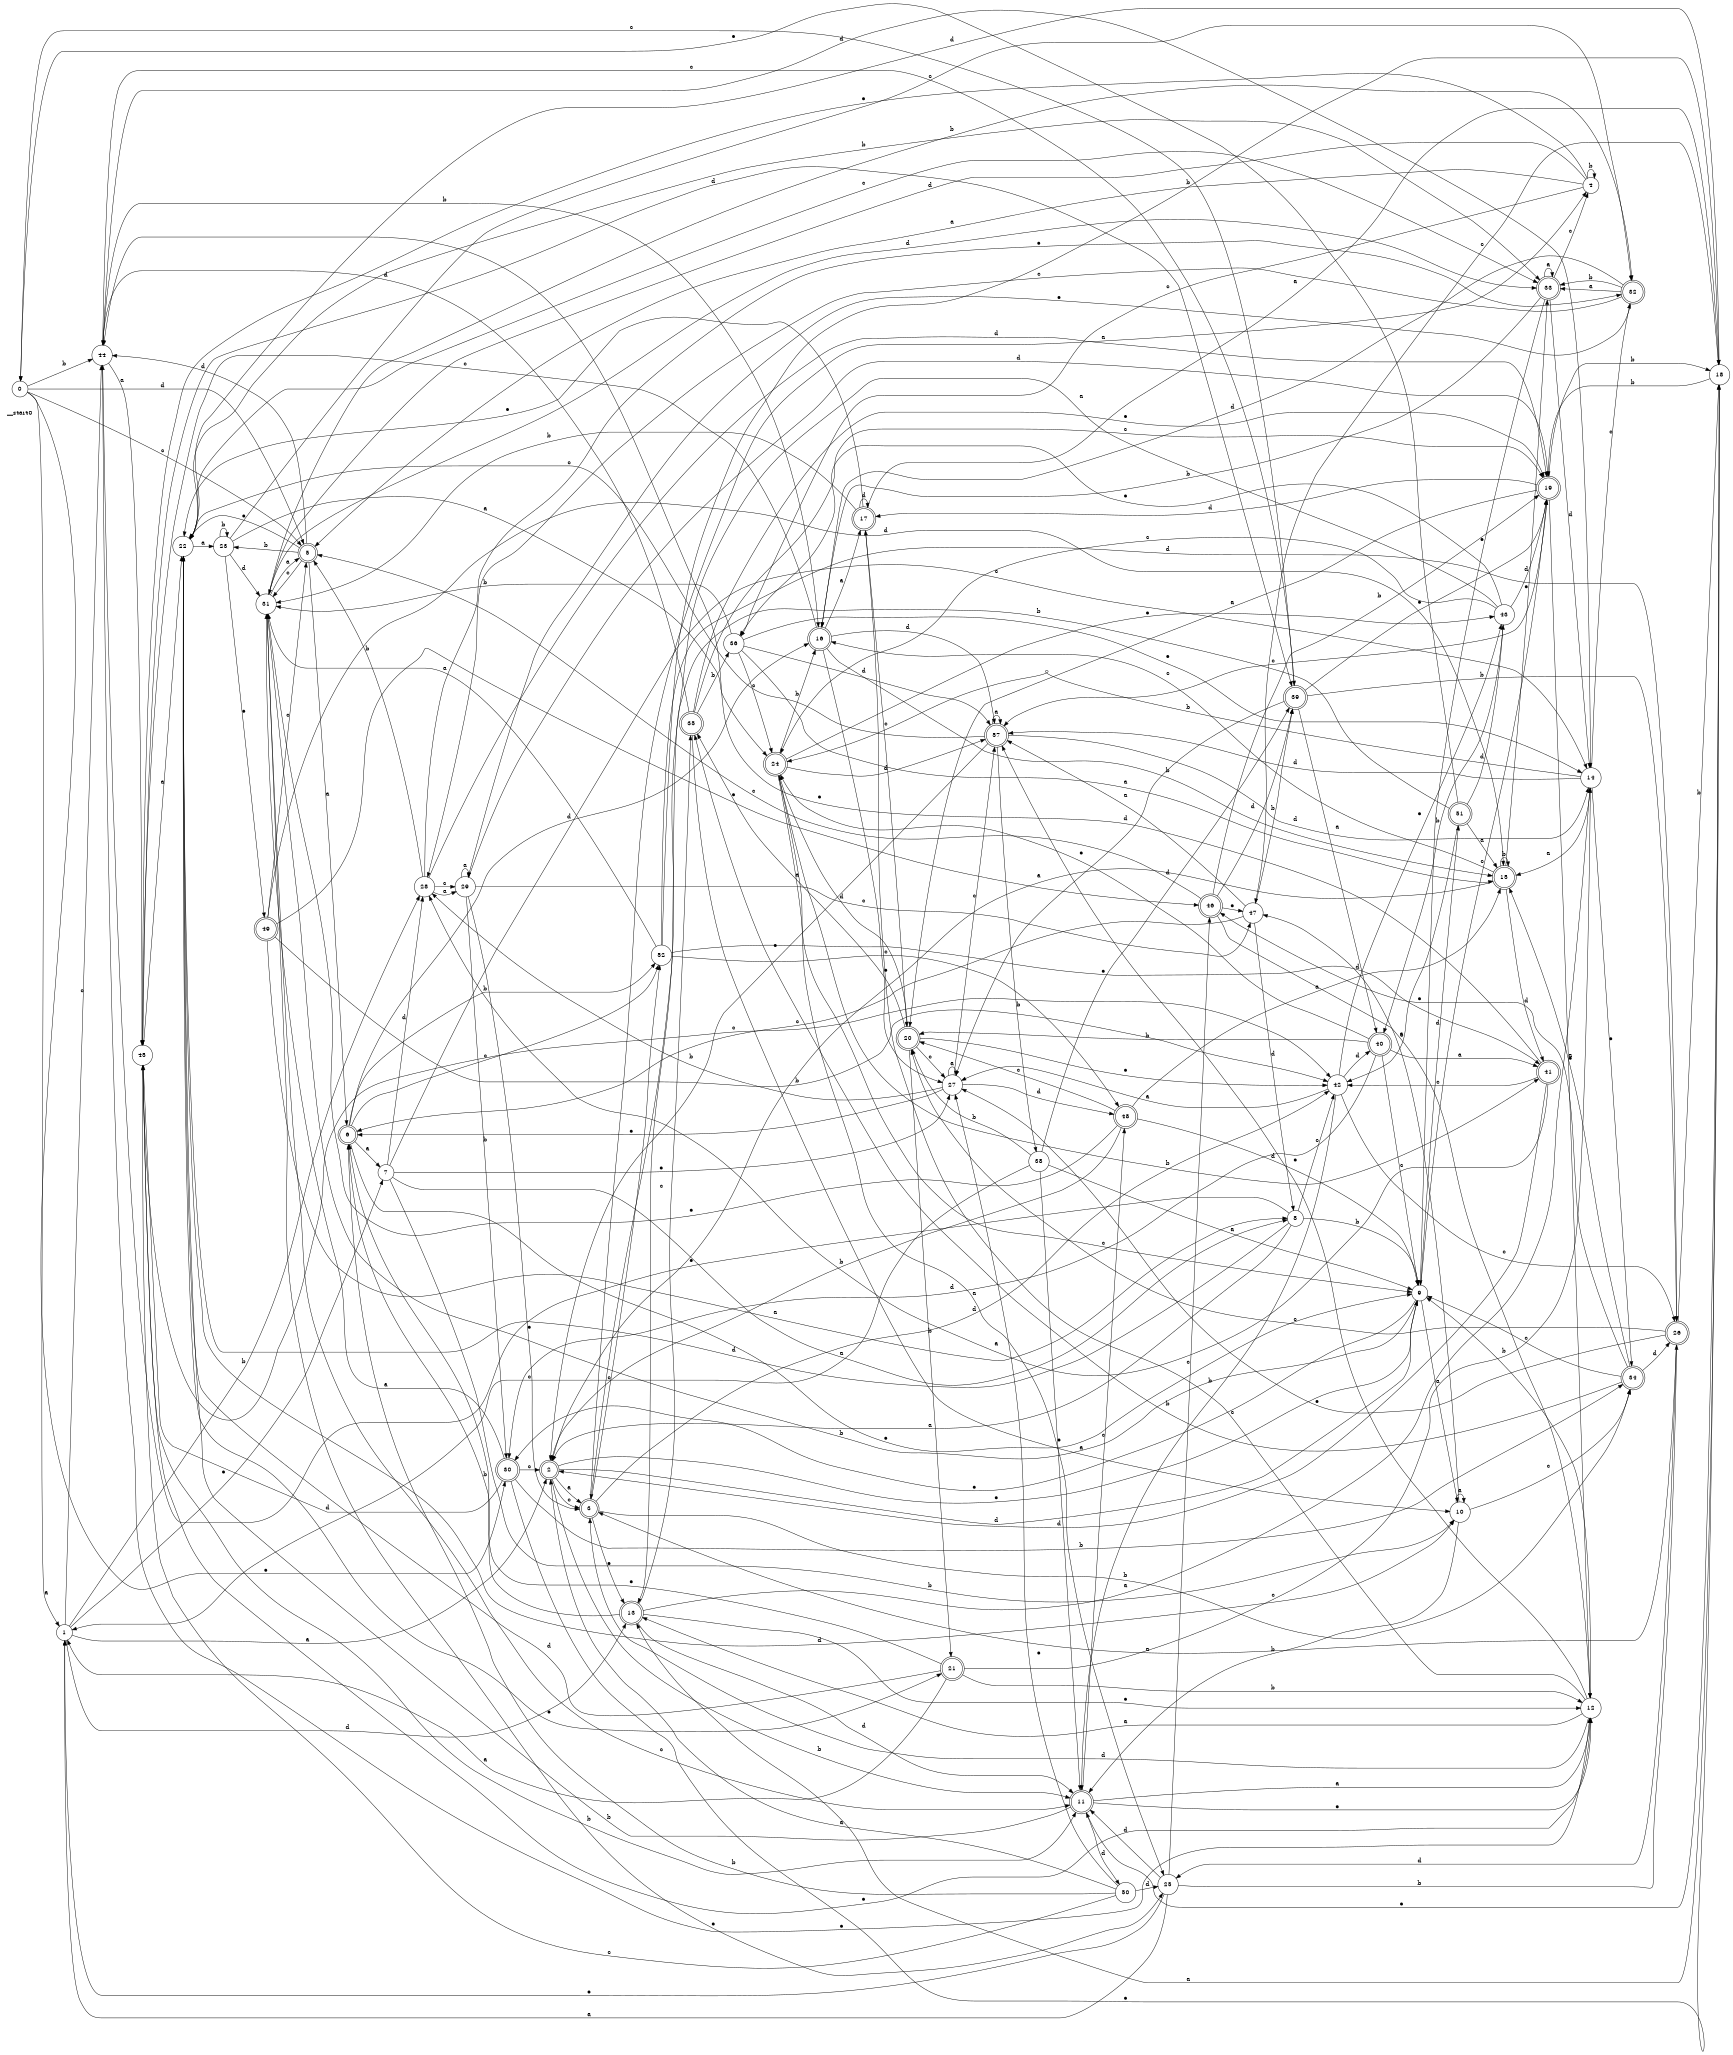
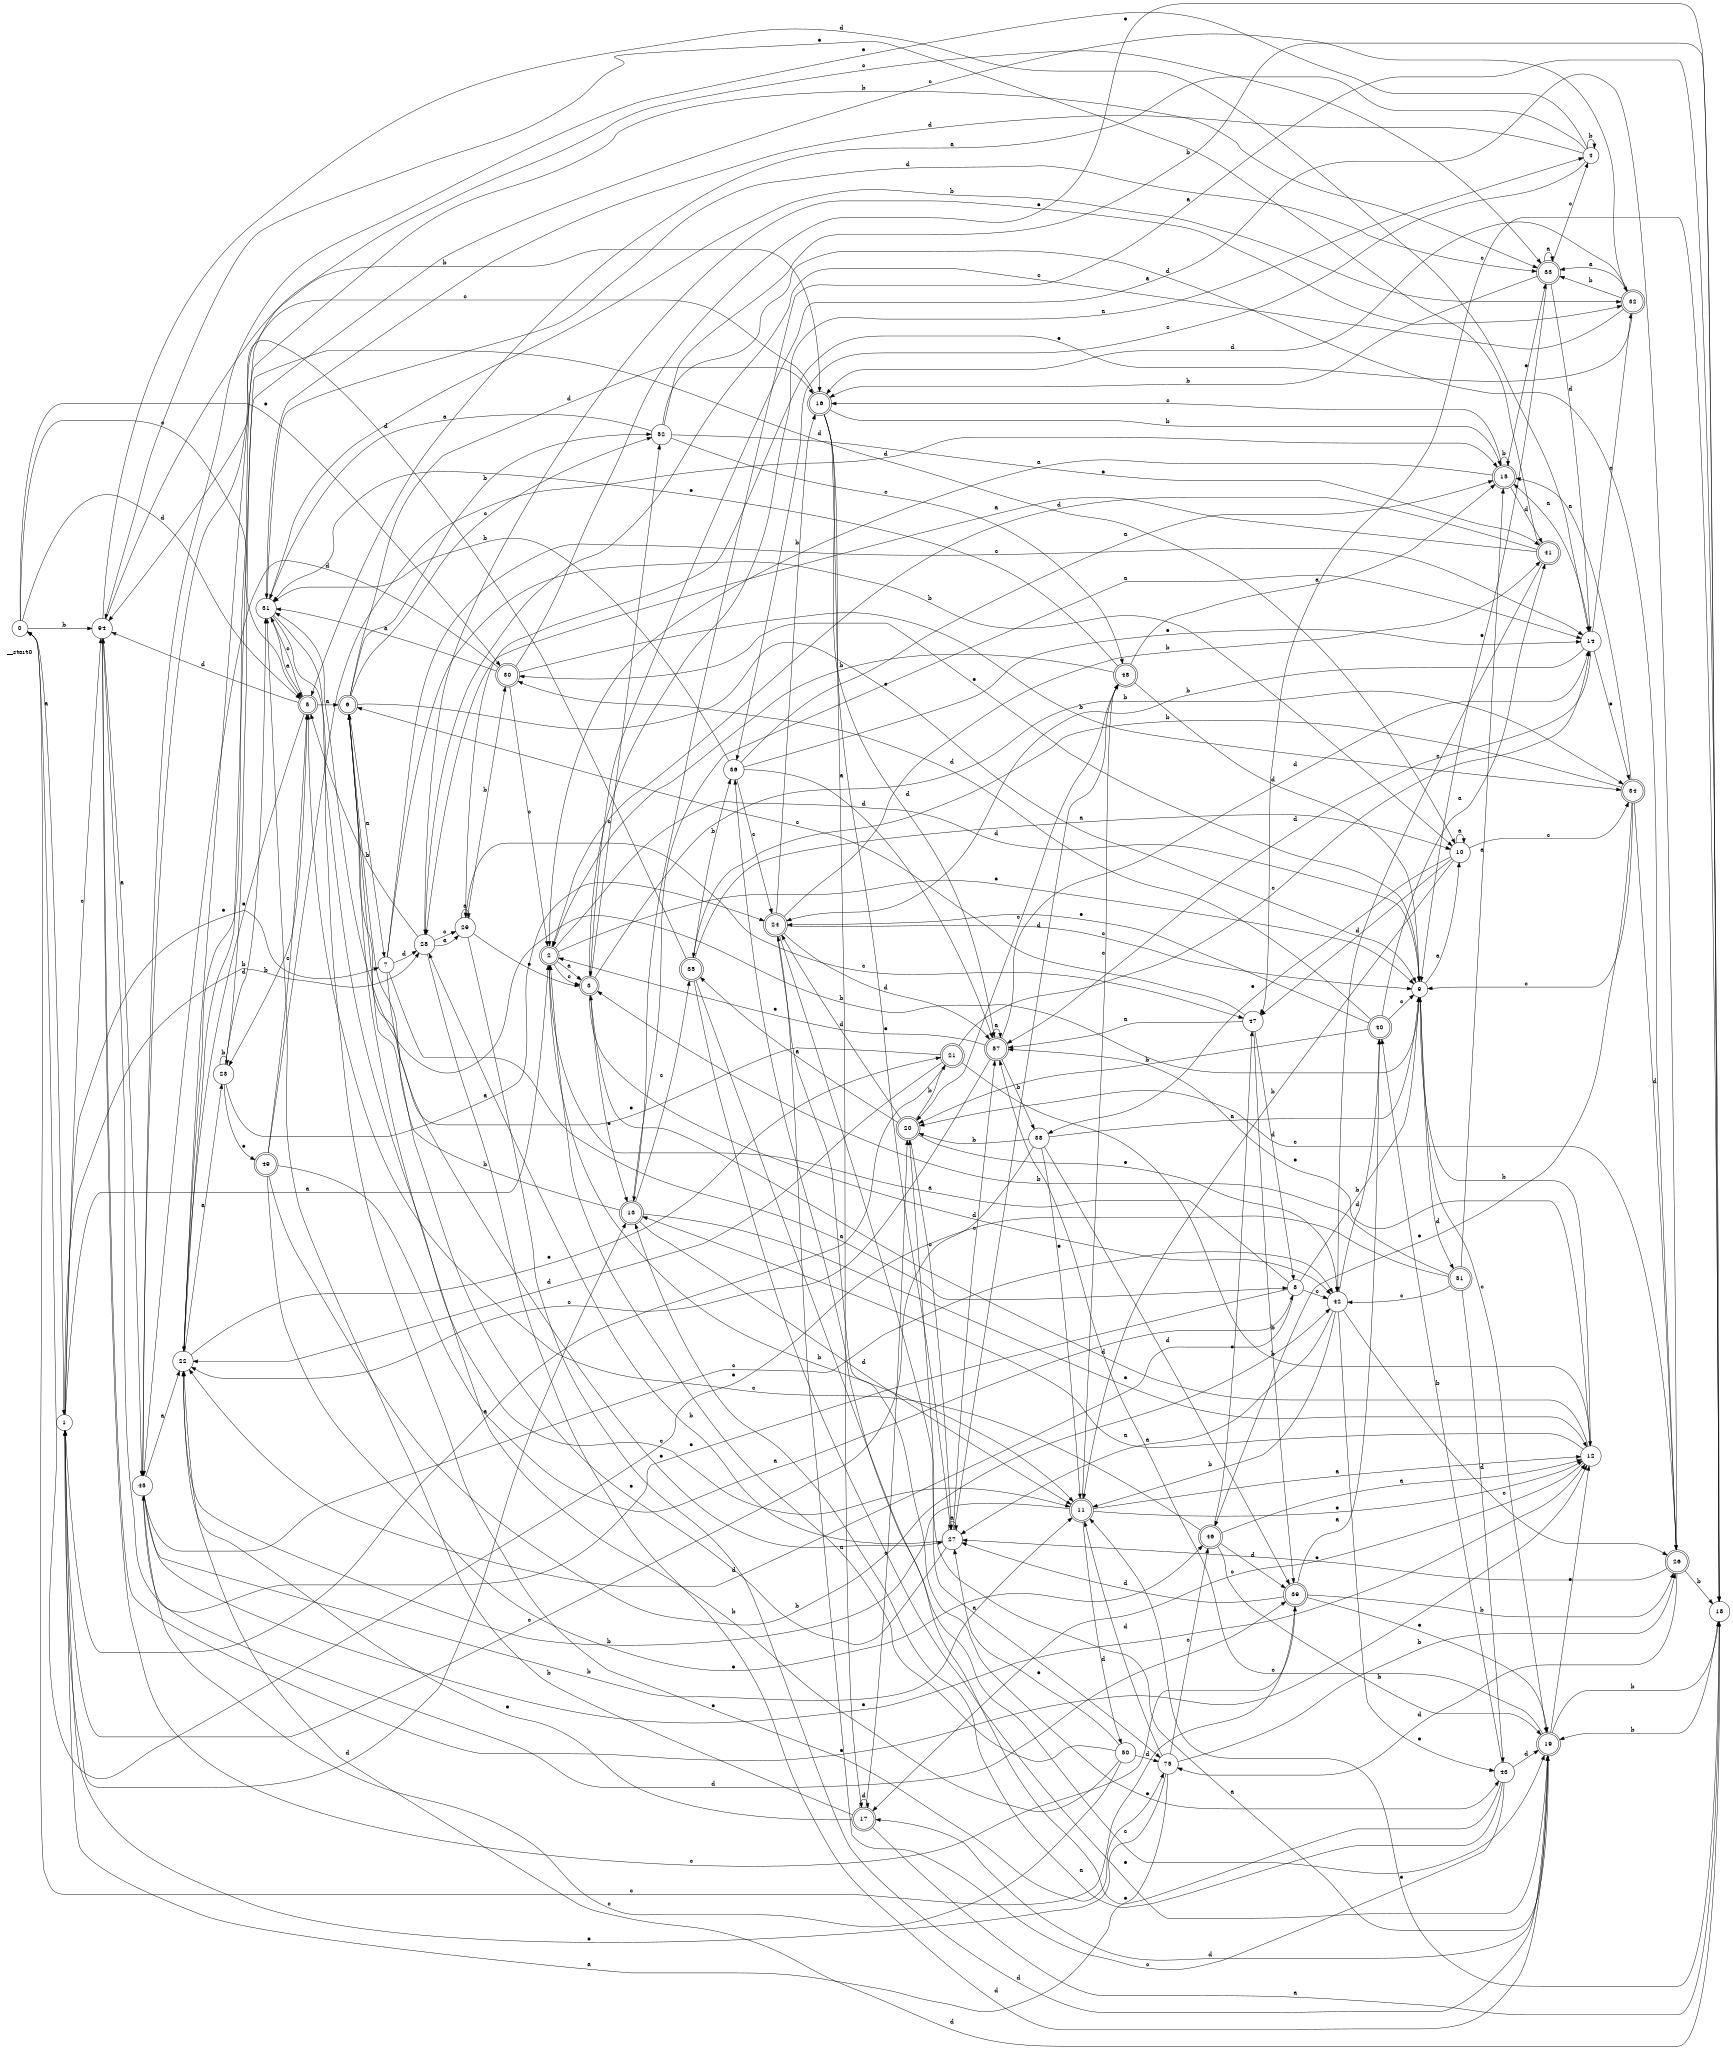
node "44": label "44" -> "94"
edge "10" -> "38": added, label "e"
node "25": label "25" -> "75"
